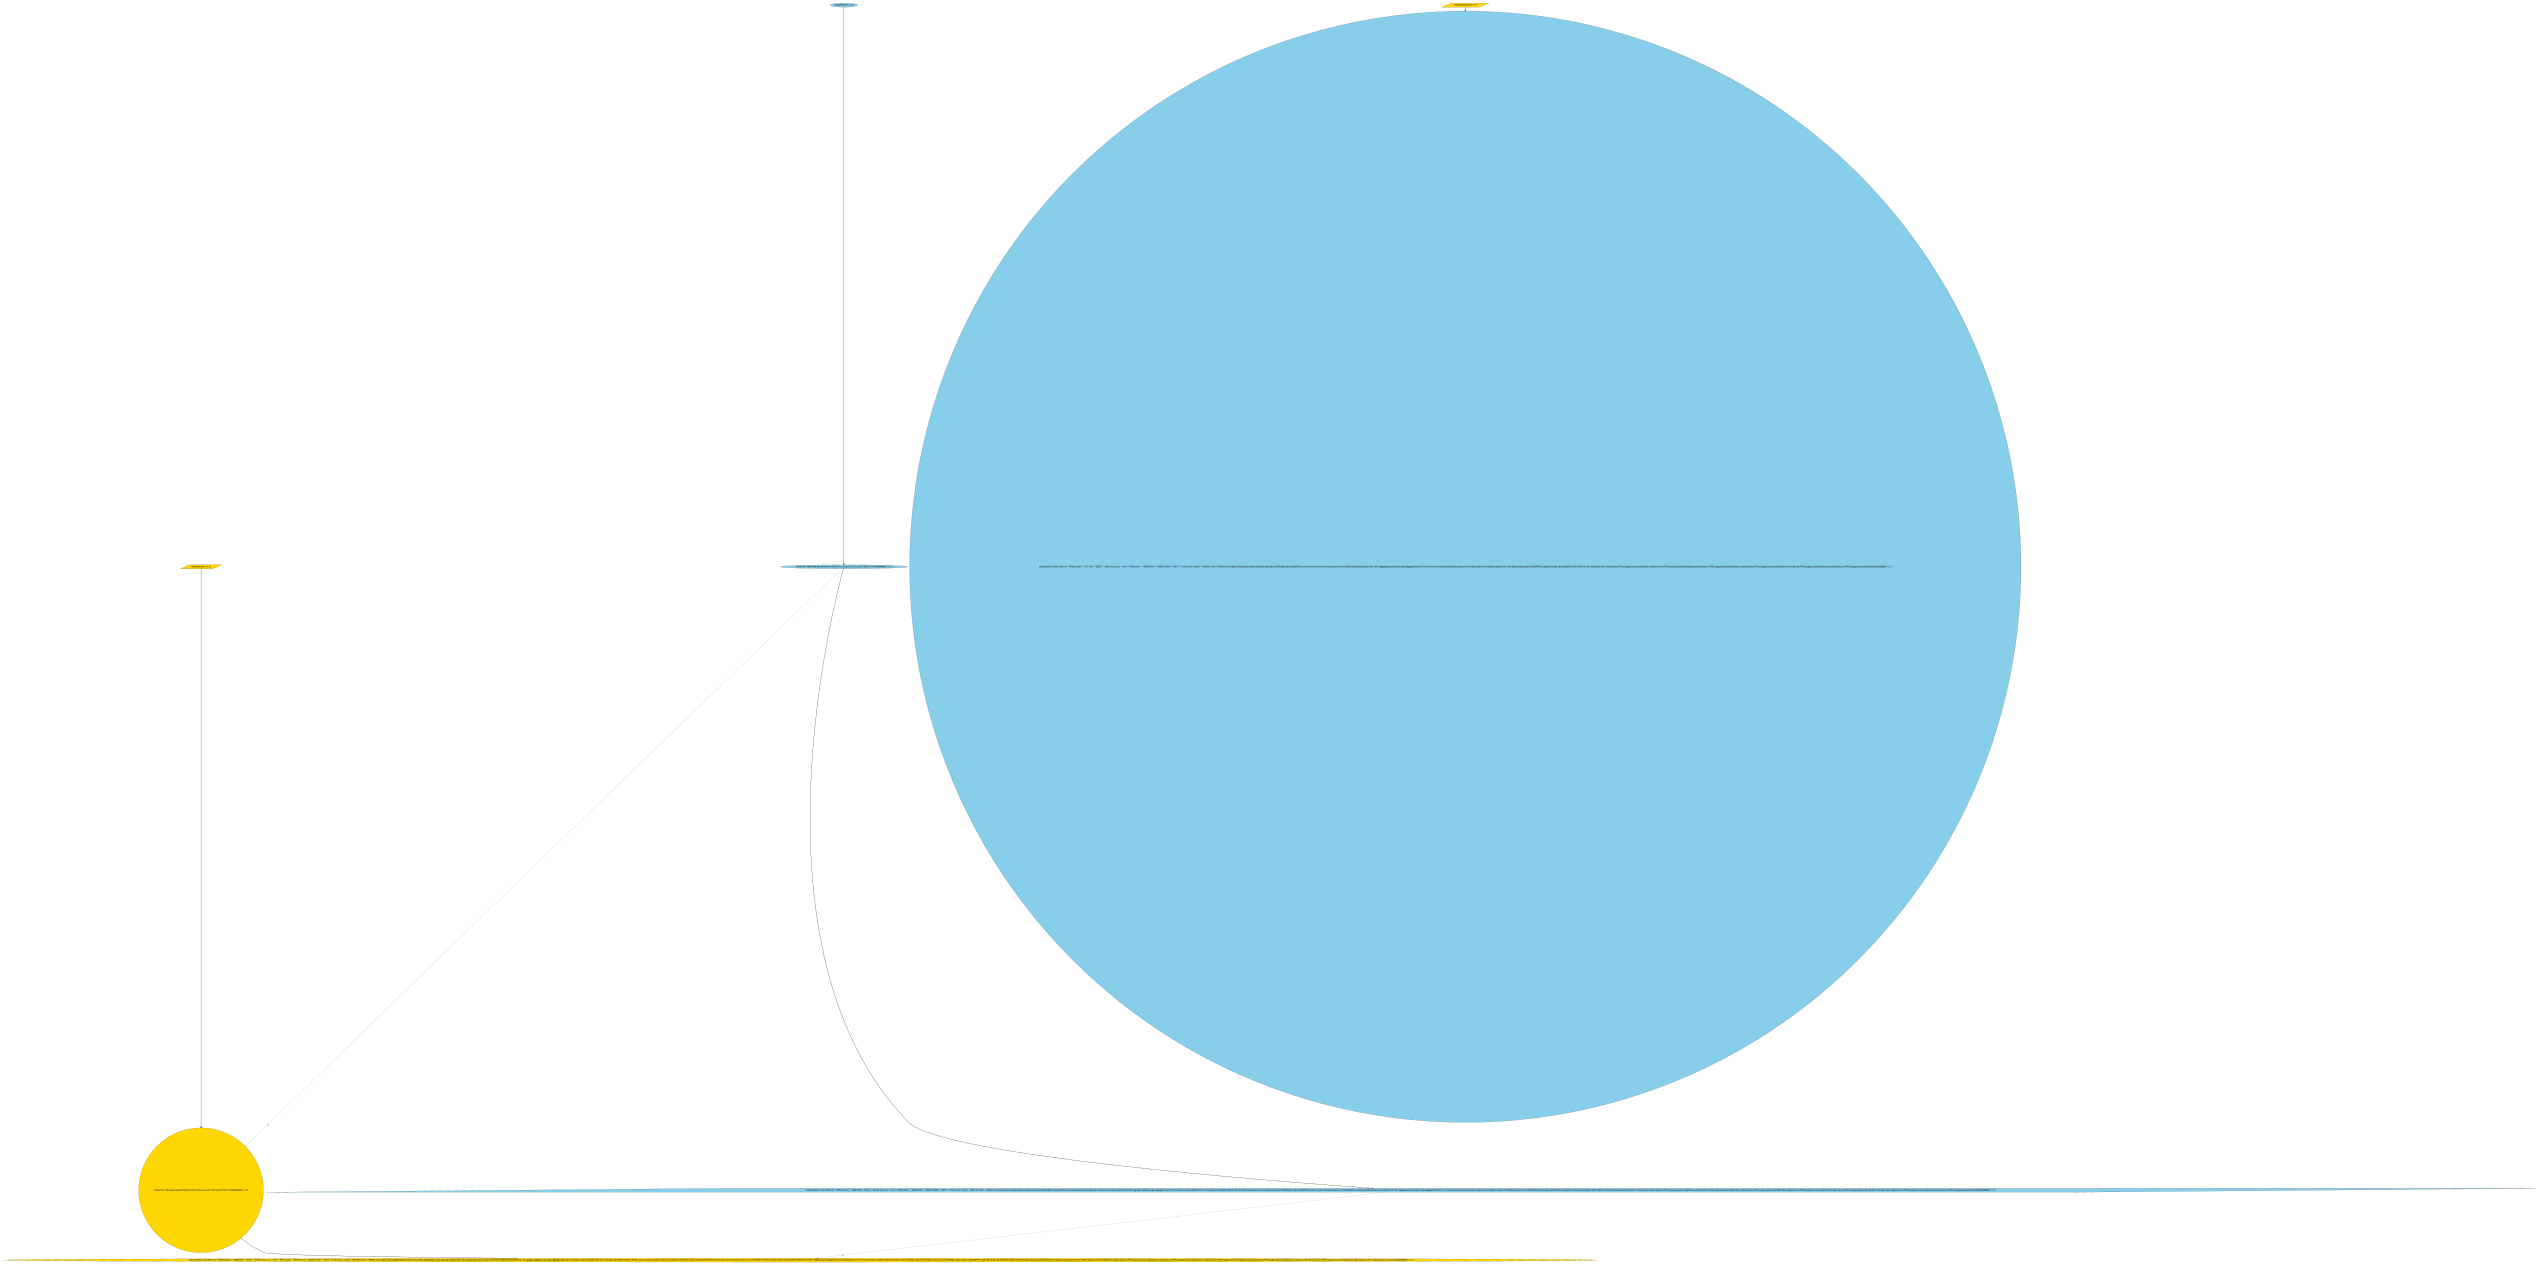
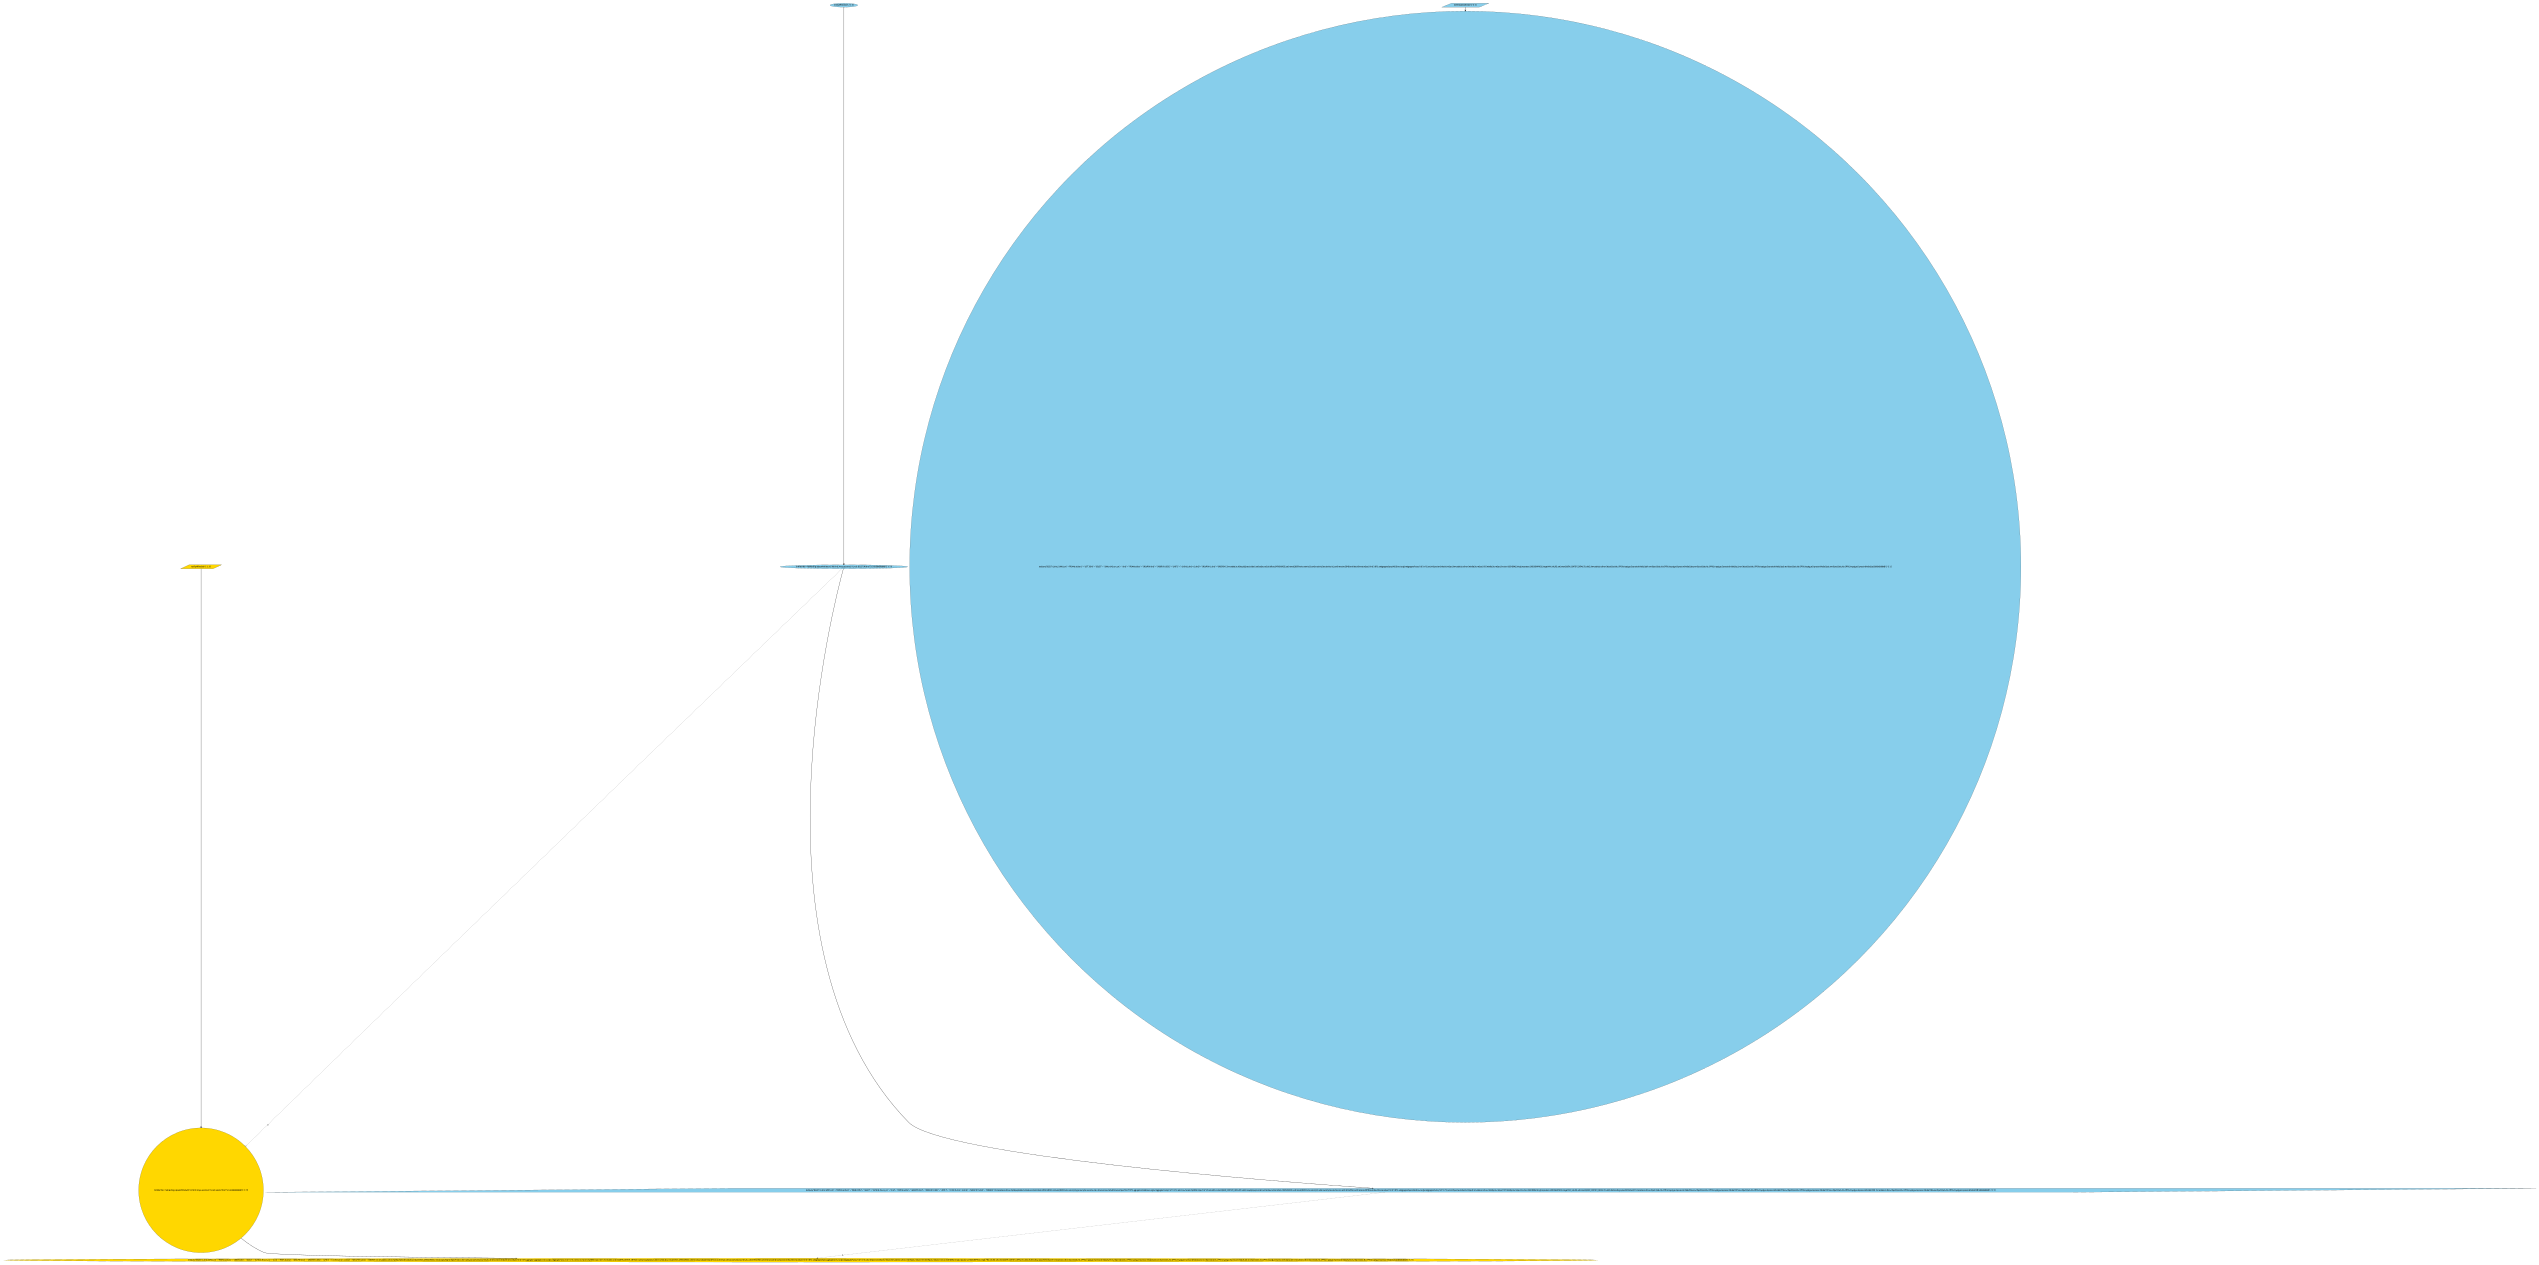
node "testRemovableLeftJoin['0', '0', '1']": fillcolor gold -> skyblue
